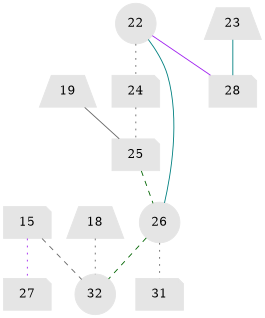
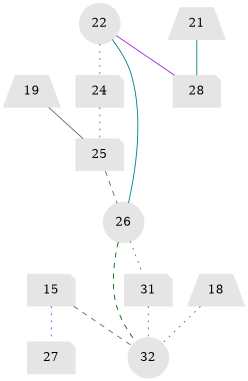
node "23": label "23" -> "21"
edge "25" -- "26": color darkgreen -> gray40
edge "31" -- "32": added
